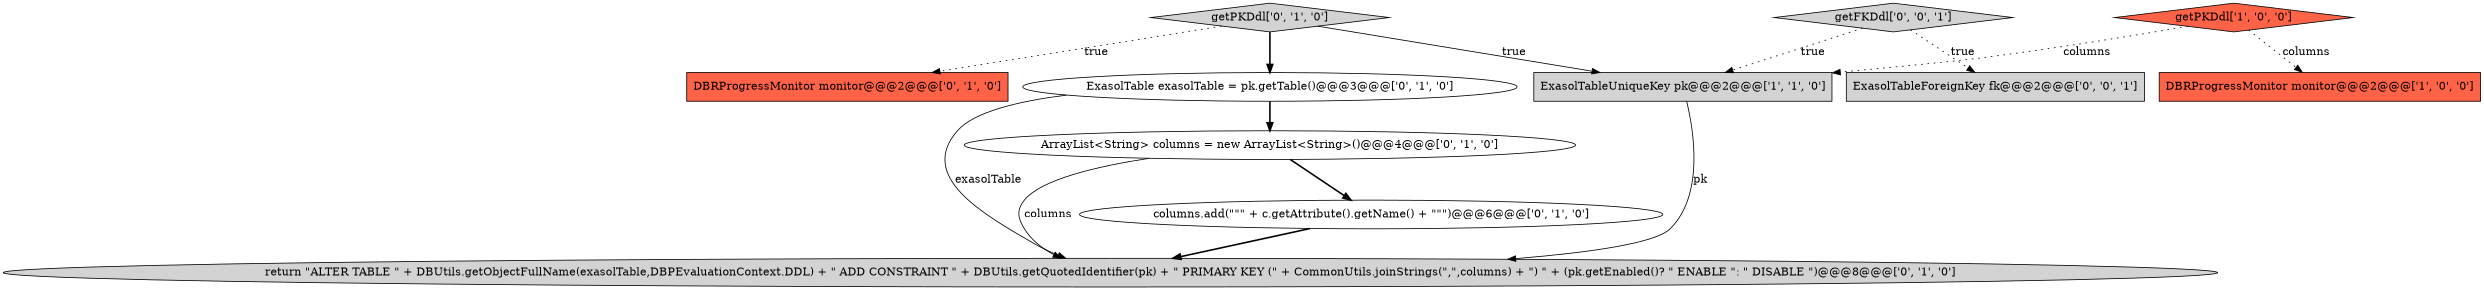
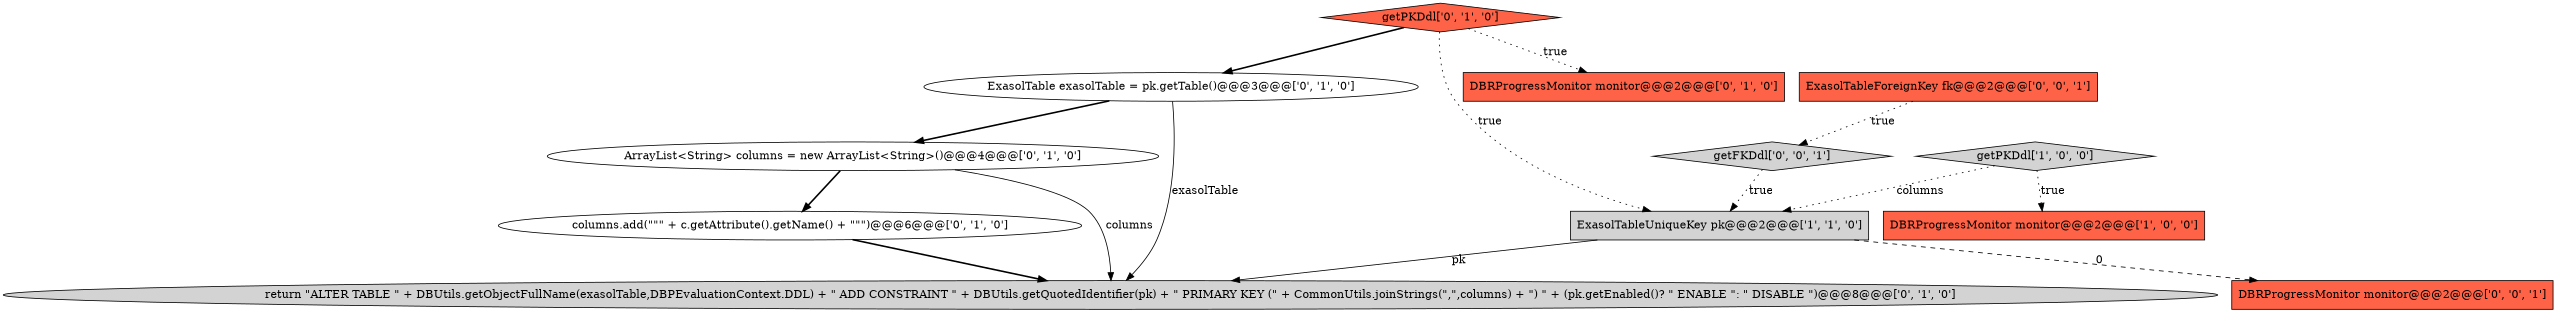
node "getPKDdl['0', '1', '0']": fillcolor lightgray -> tomato
node "getPKDdl['1', '0', '0']": fillcolor tomato -> lightgray
edge "getPKDdl['0', '1', '0']" -> "ExasolTableUniqueKey pk@@@2@@@['1', '1', '0']": style solid -> dotted
edge "getFKDdl['0', '0', '1']" -> "ExasolTableForeignKey fk@@@2@@@['0', '0', '1']": reversed
edge "getPKDdl['1', '0', '0']" -> "DBRProgressMonitor monitor@@@2@@@['1', '0', '0']": label "columns" -> "true"
node "ExasolTableForeignKey fk@@@2@@@['0', '0', '1']": fillcolor lightgray -> tomato
node "DBRProgressMonitor monitor@@@2@@@['0', '0', '1']": added
